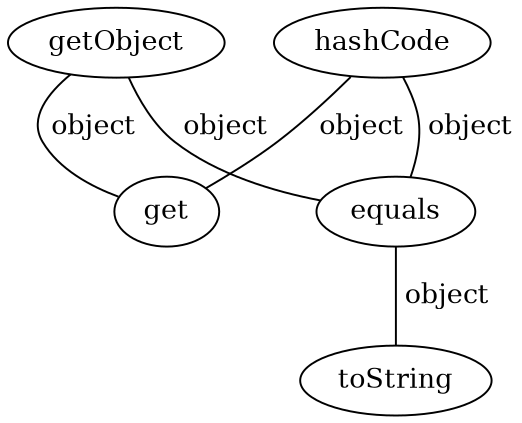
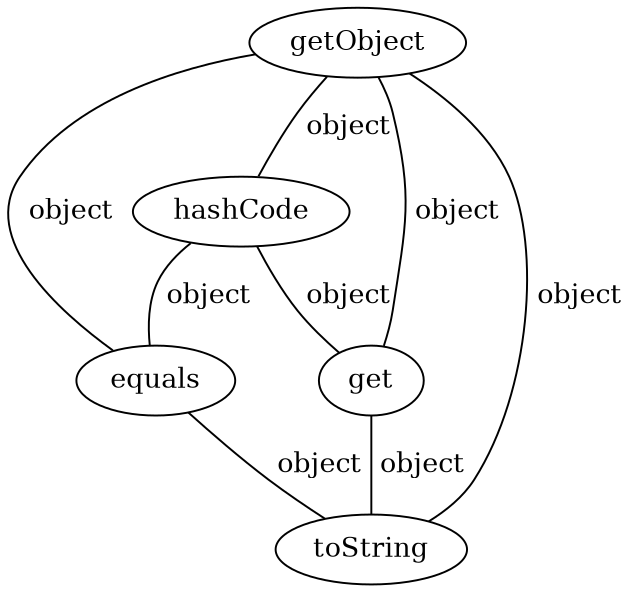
edge "getObject" -- "hashCode": added, label "object"
edge "getObject" -- "toString": added, label "object"
edge "get" -- "toString": added, label "object"
